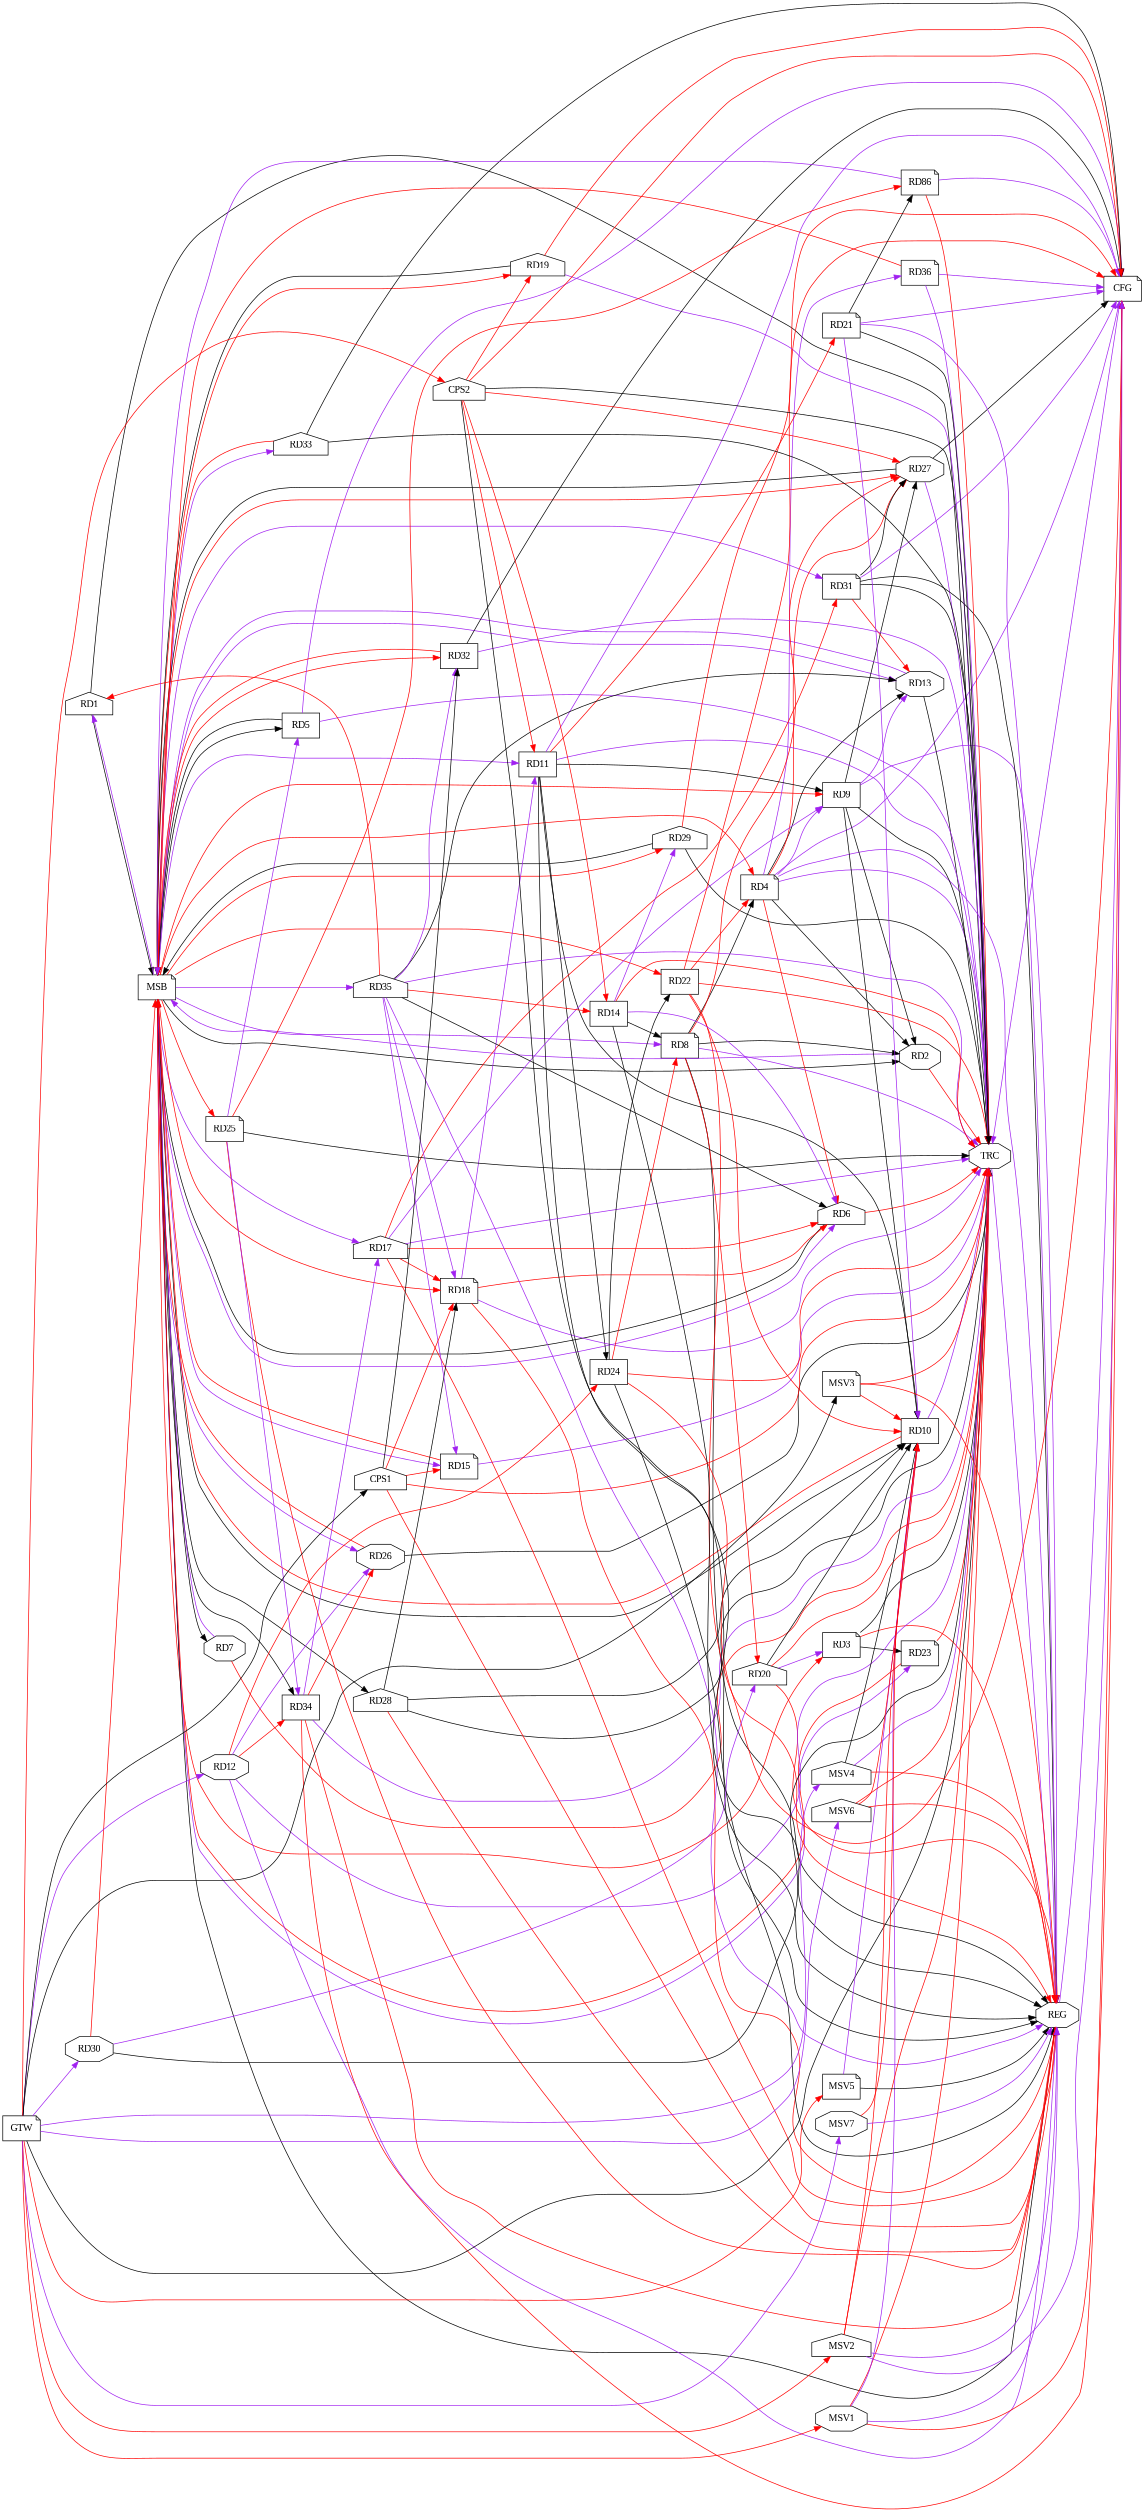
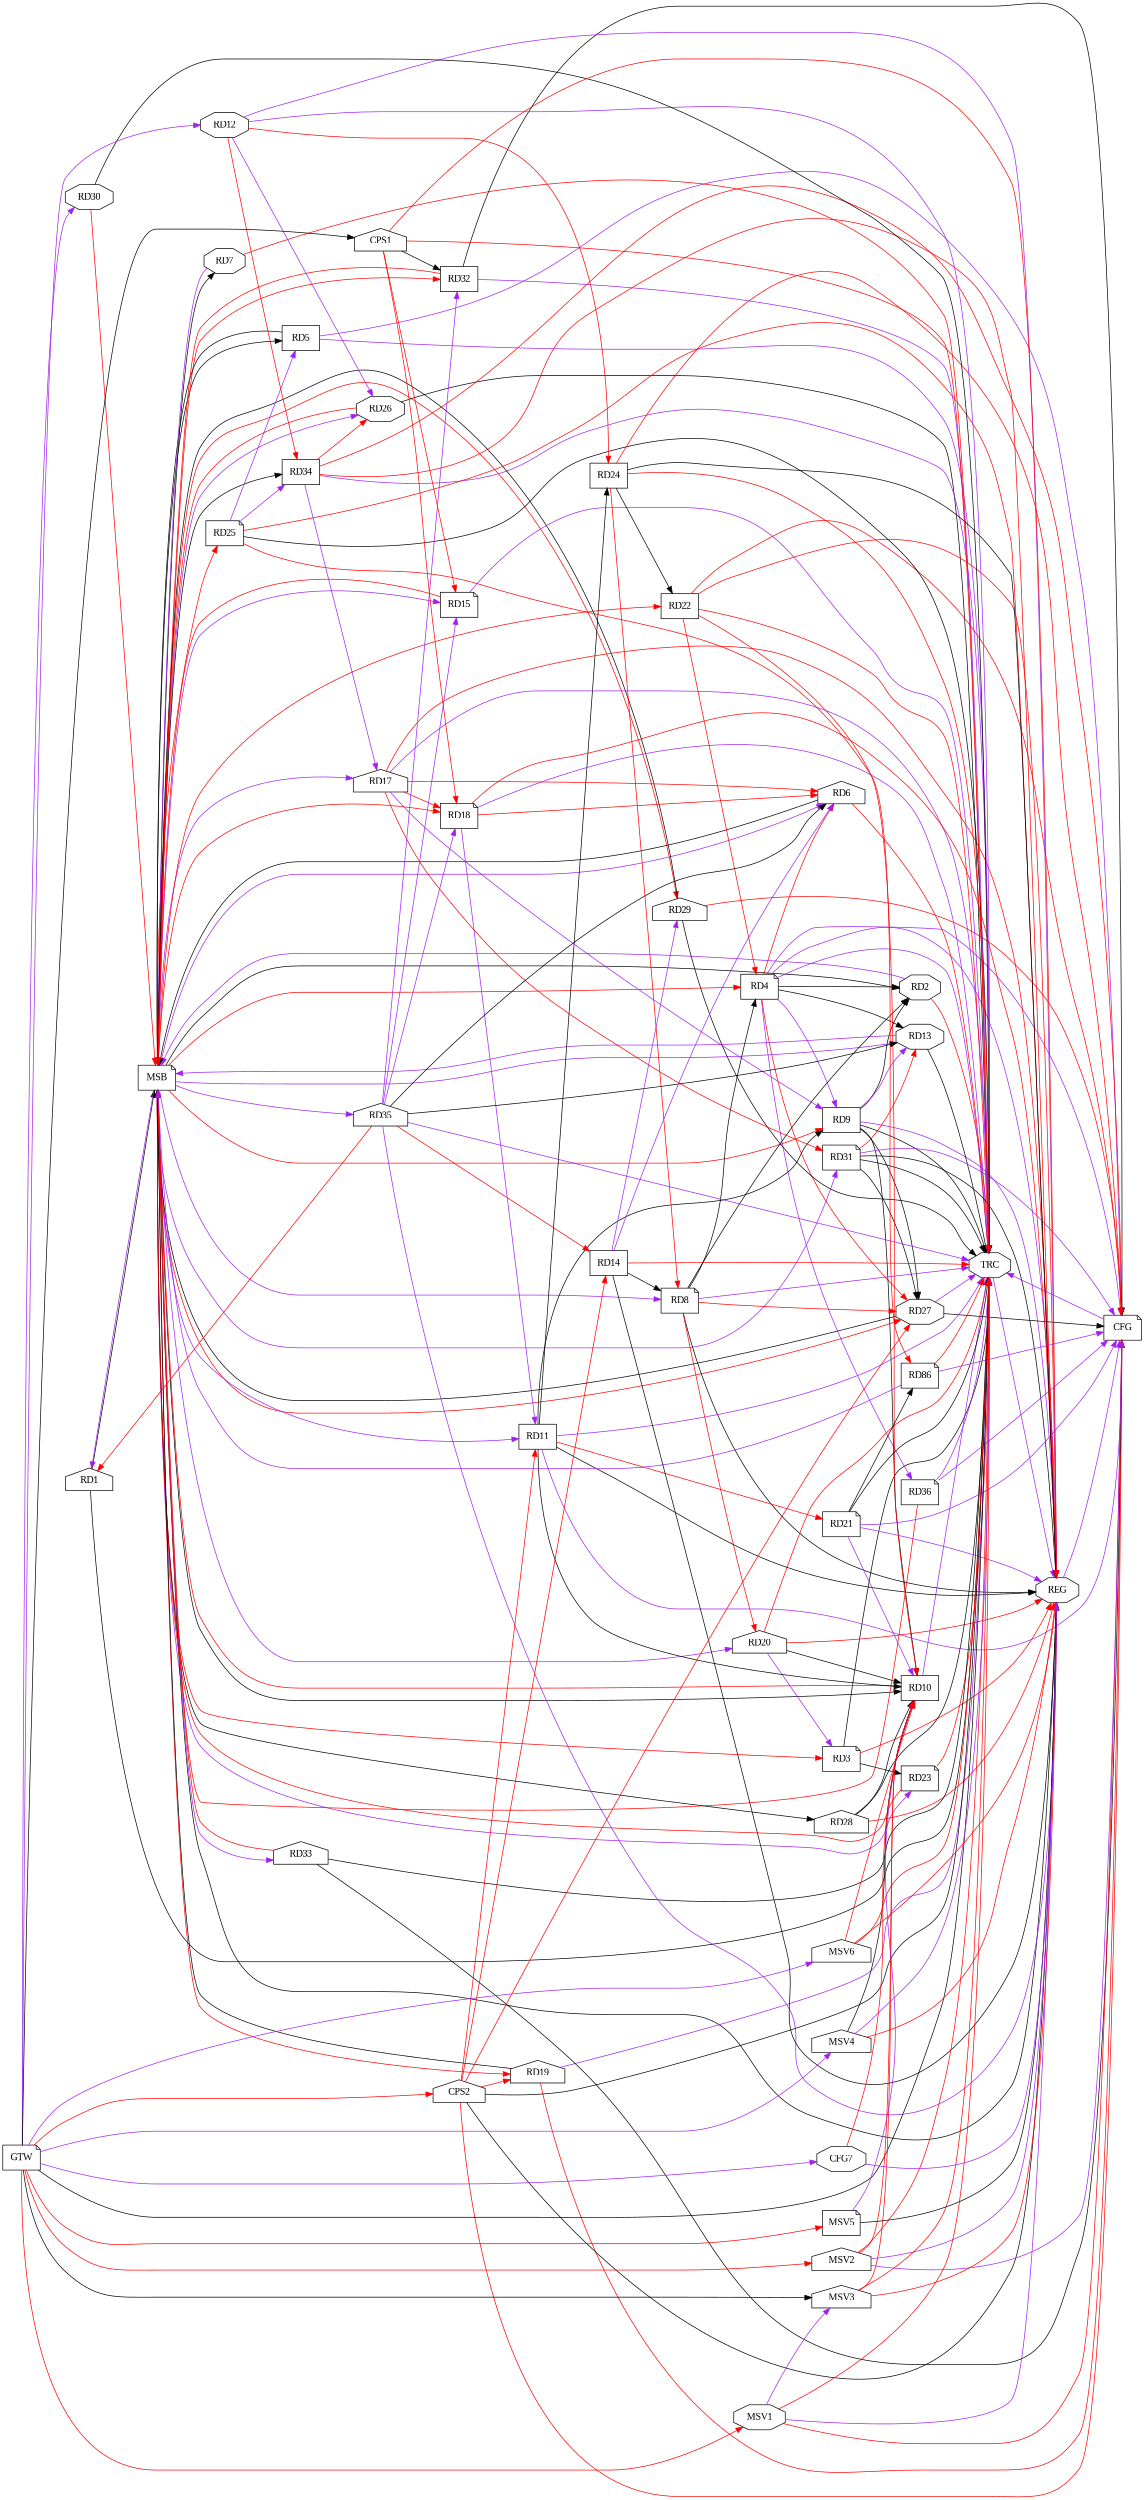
node "MSV3": shape note -> house
edge "RD28" -> "RD18": removed
edge "MSV1" -> "RD10": now "MSV1" -> "MSV3"
edge "RD30" -> "RD20": now "MSB" -> "RD20"
node "MSV7": label "MSV7" -> "CFG7"
